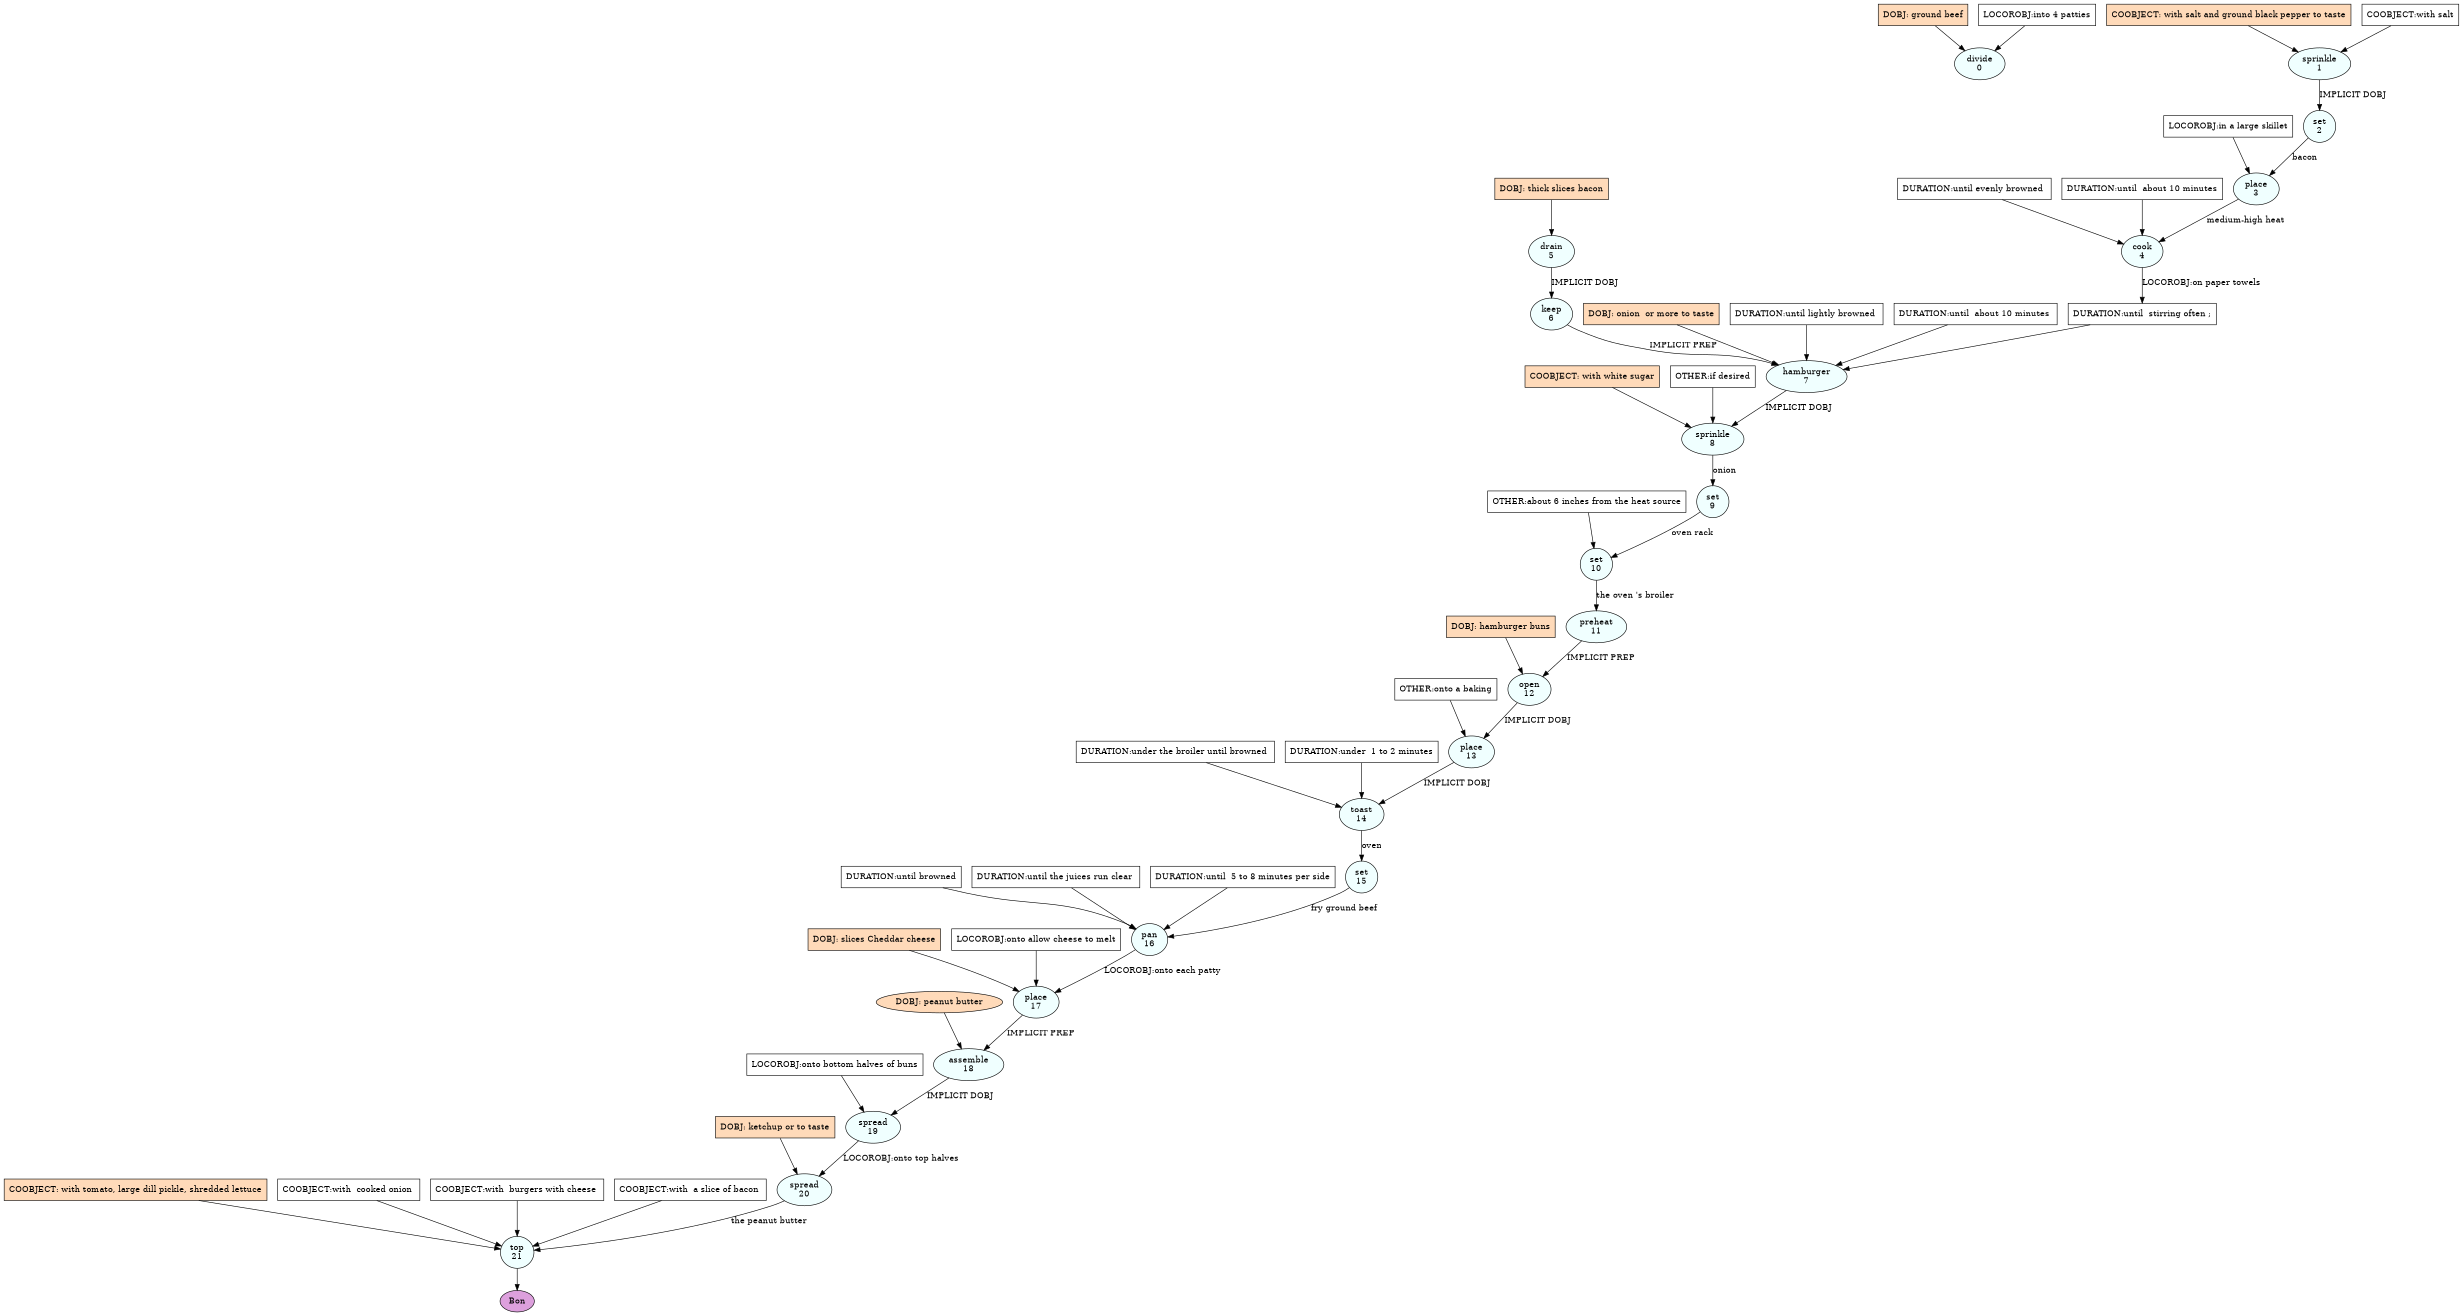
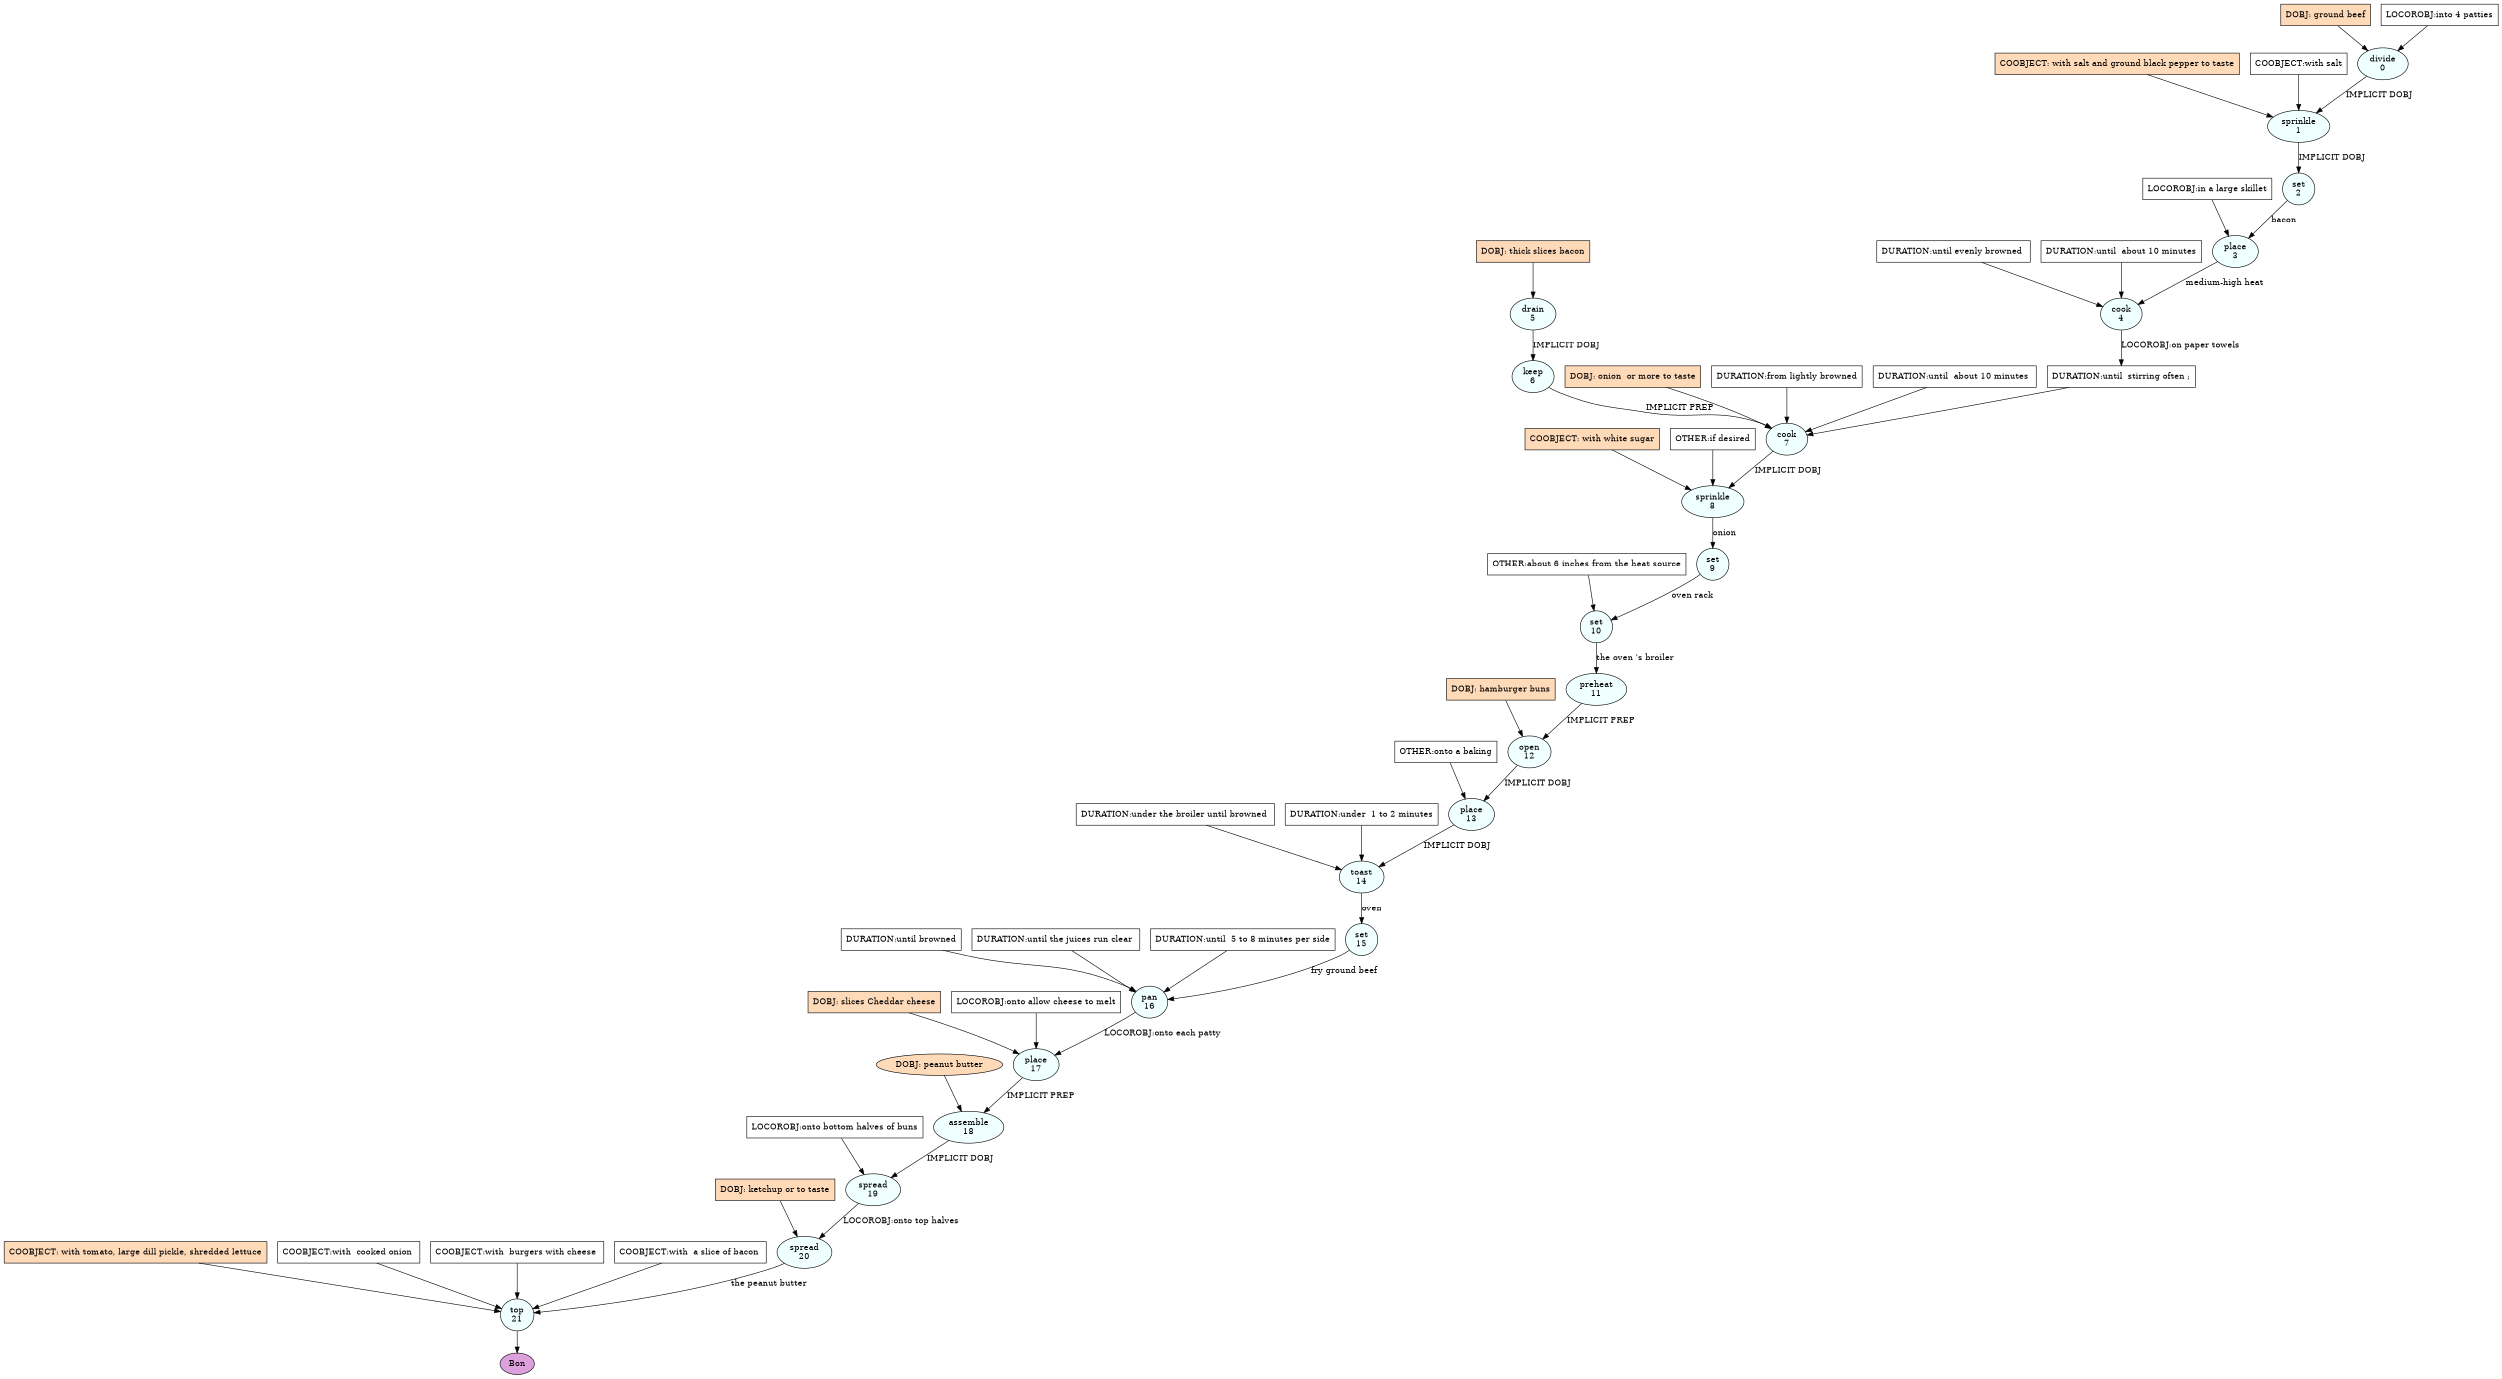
edge "divide 0" -> "sprinkle 1": added, label "IMPLICIT DOBJ"
node "DURATION:until lightly browned": label "DURATION:until lightly browned" -> "DURATION:from lightly browned"
node "hamburger 7": label "hamburger 7" -> "cook 7"
